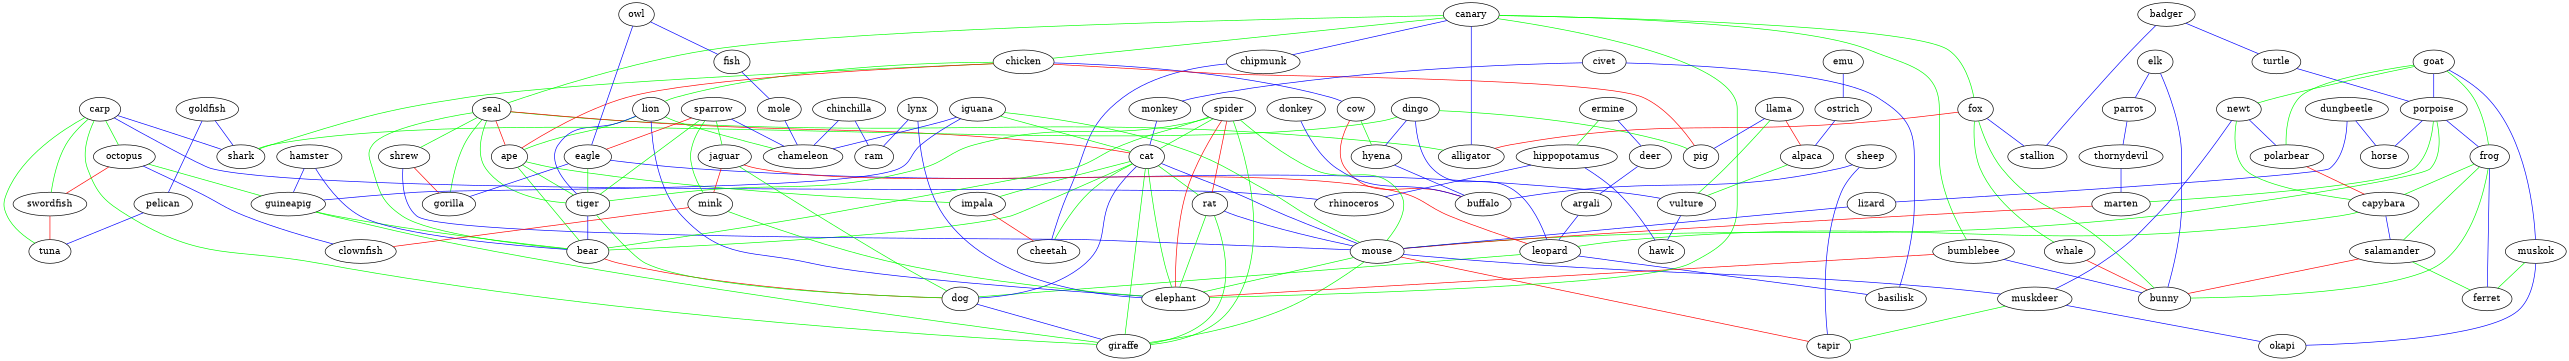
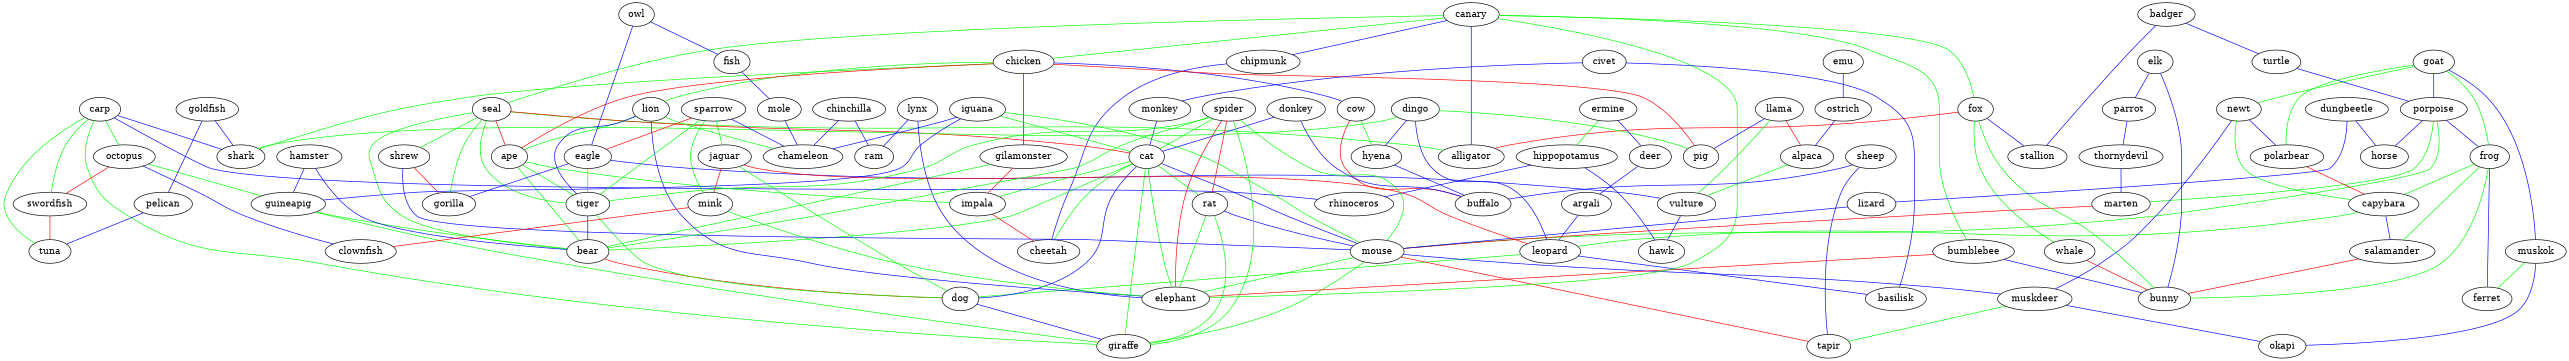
edge "donkey" -- "cat": added
node "gilamonster": added
edge "salamander" -- "ferret": removed
